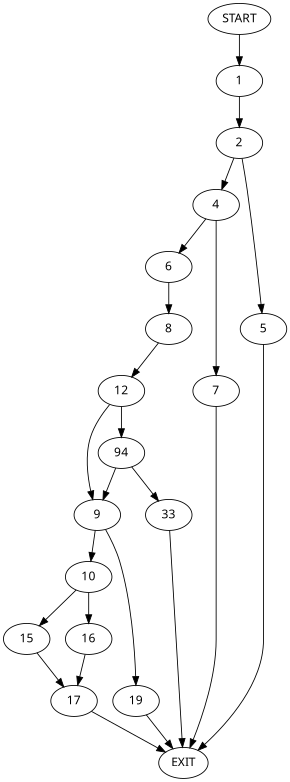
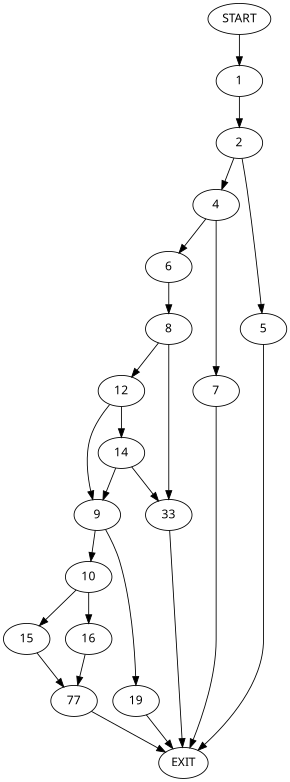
edge "8" -> "33": added
node "94": label "94" -> "14"
node "17": label "17" -> "77"
